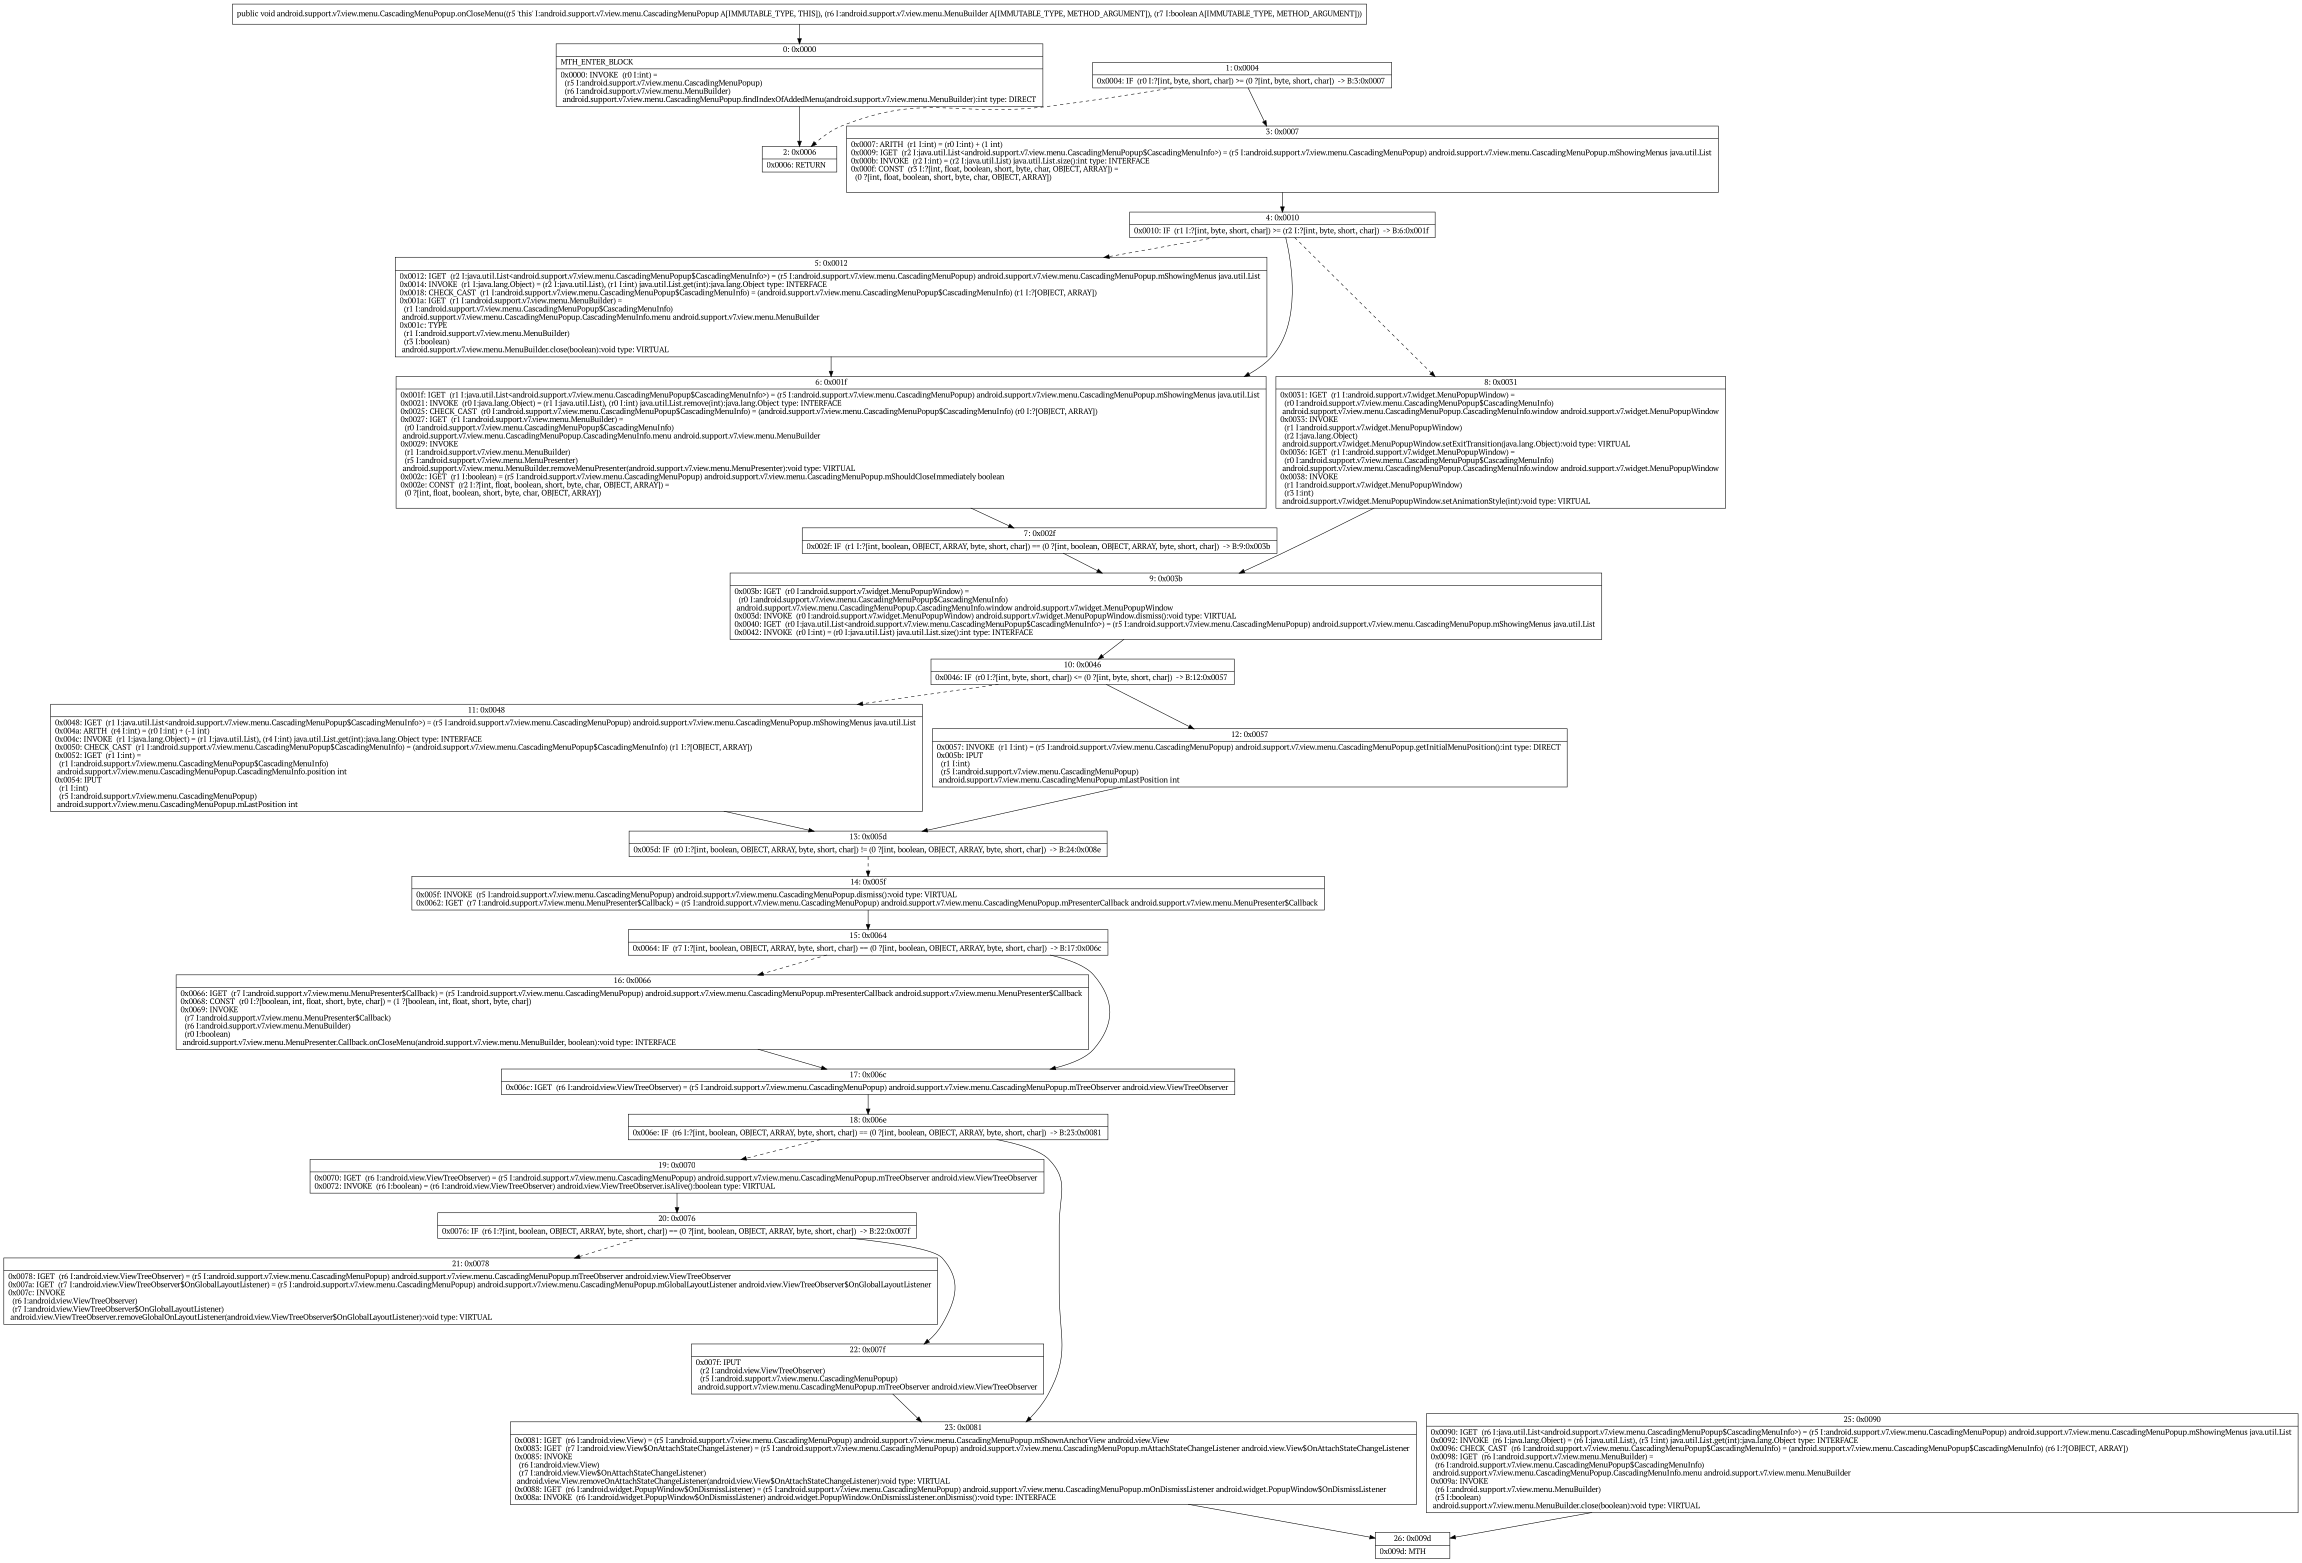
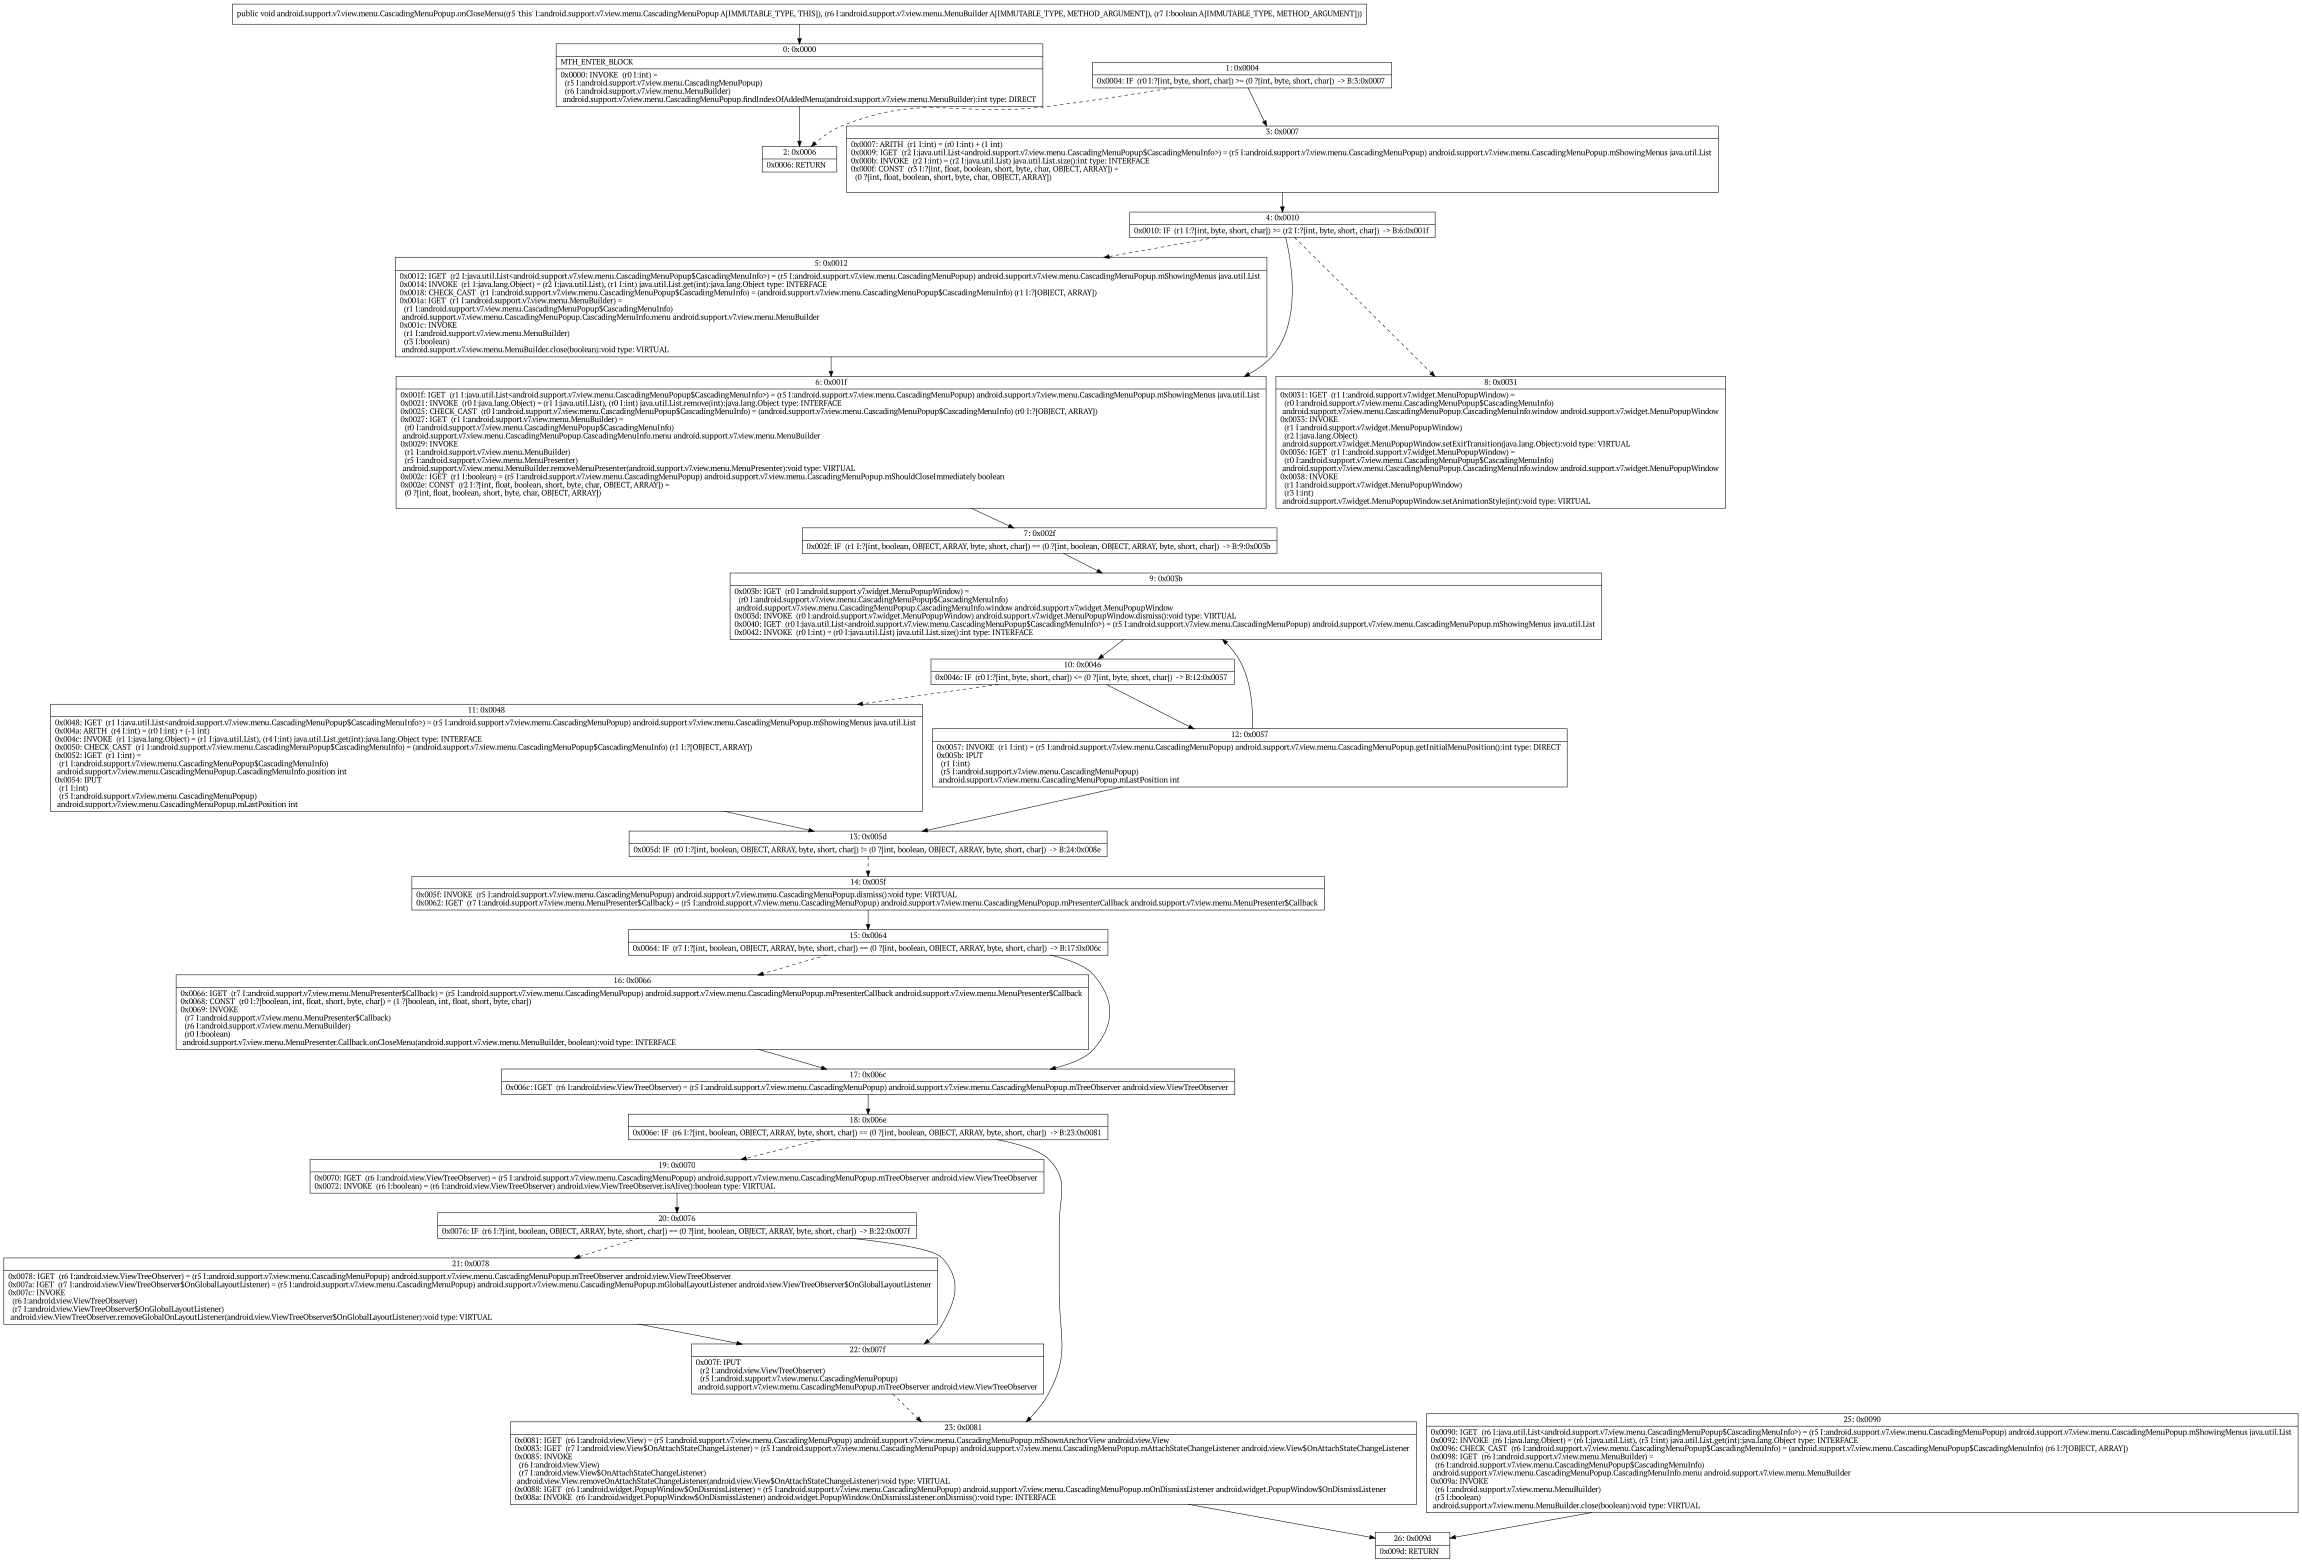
node "5: 0x0012": text "0x001c: TYPE" -> "0x001c: INVOKE"
edge "8: 0x0031" -> "9: 0x003b": now "12: 0x0057" -> "9: 0x003b"
edge "21: 0x0078" -> "22: 0x007f": added
edge "22: 0x007f" -> "23: 0x0081": style solid -> dashed
node "26: 0x009d": text "0x009d: MTH" -> "0x009d: RETURN"
